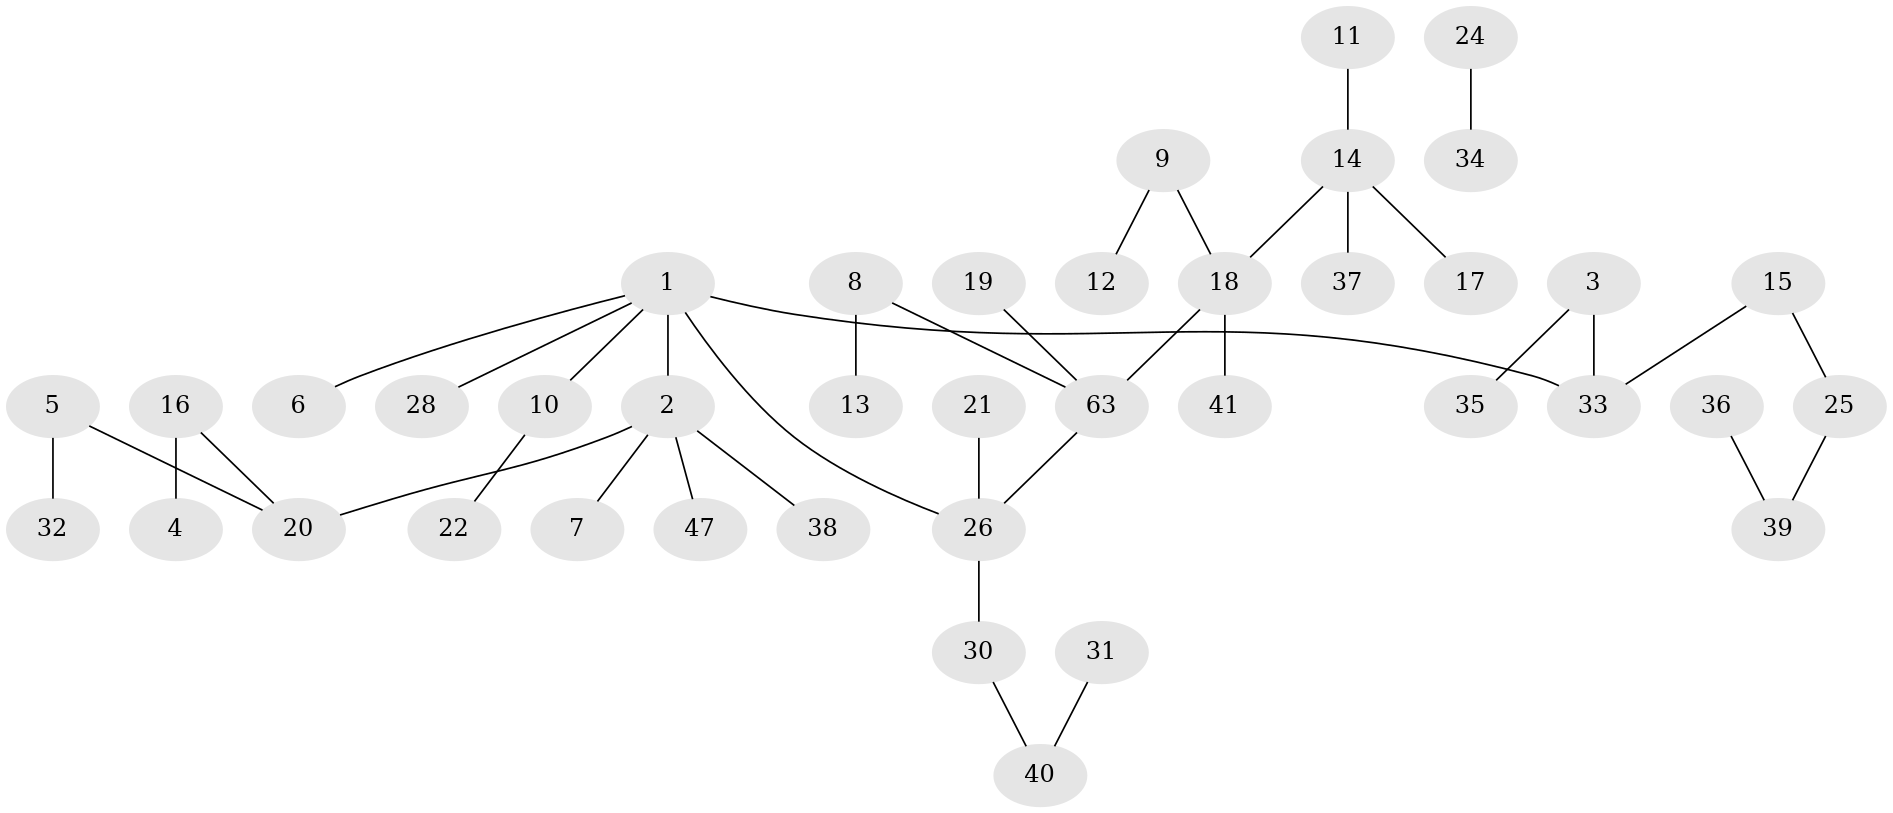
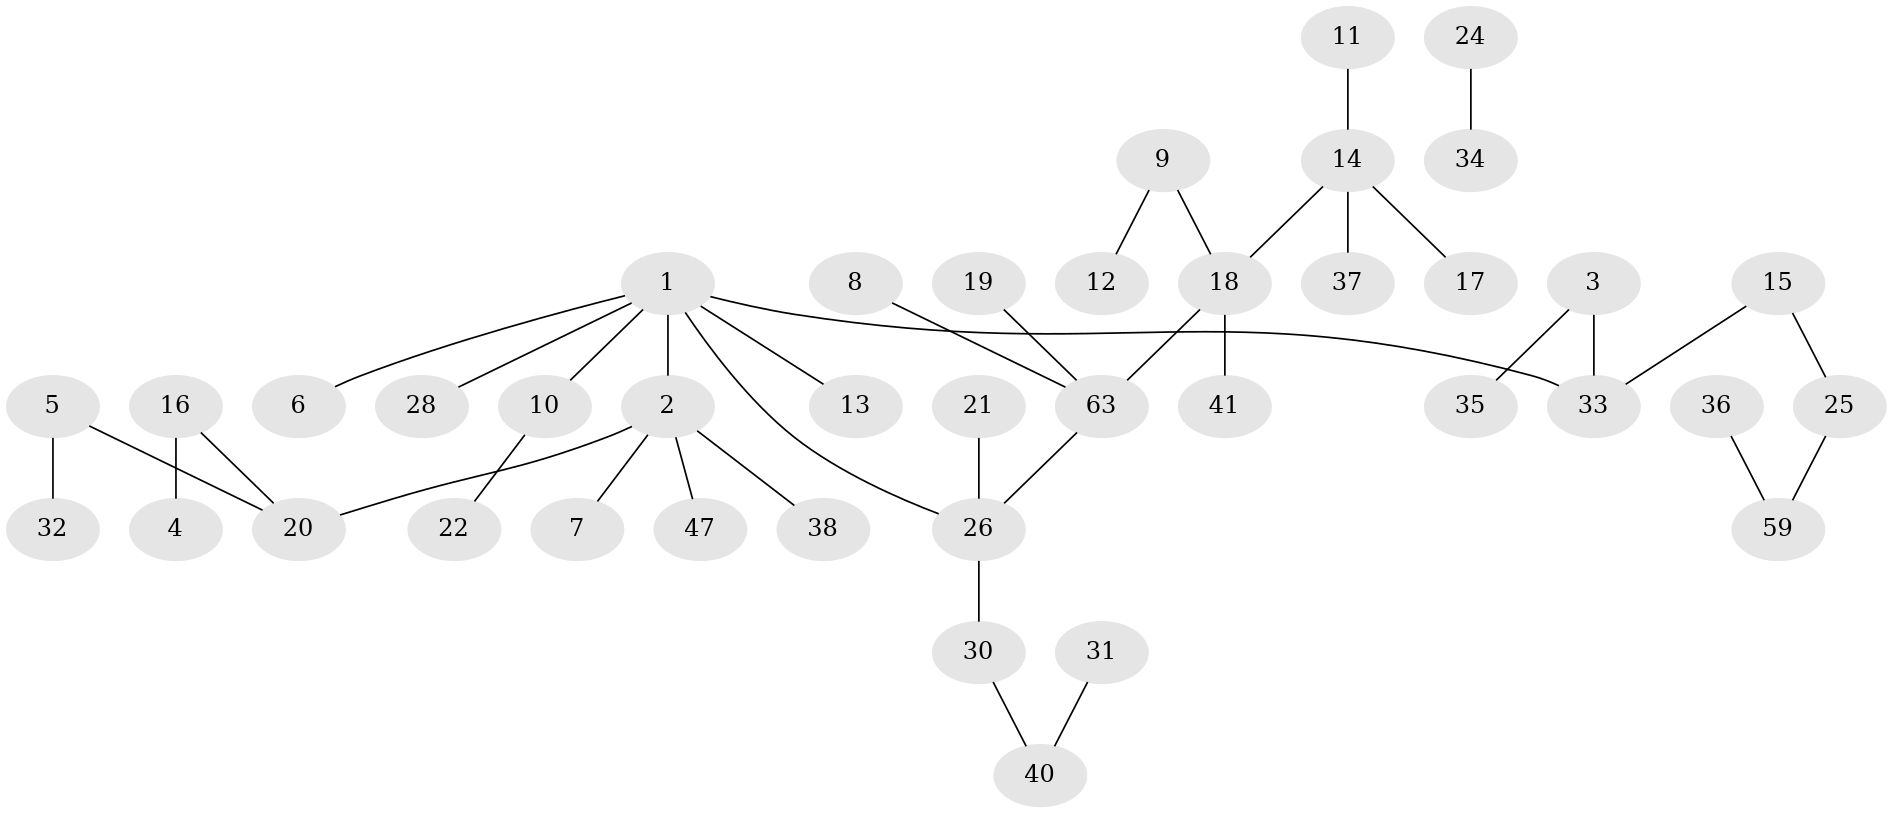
edge "8" -- "13": now "1" -- "13"
node "39": label "39" -> "59"
